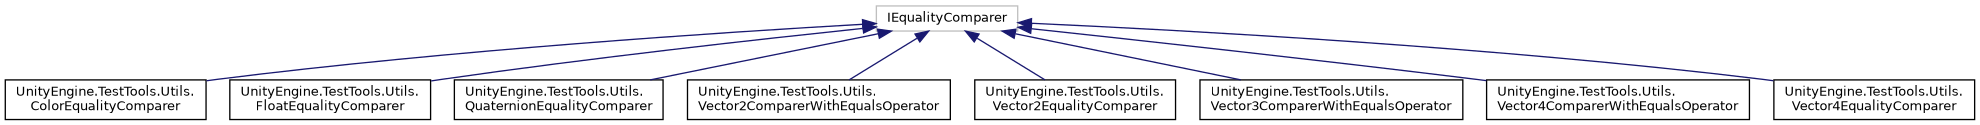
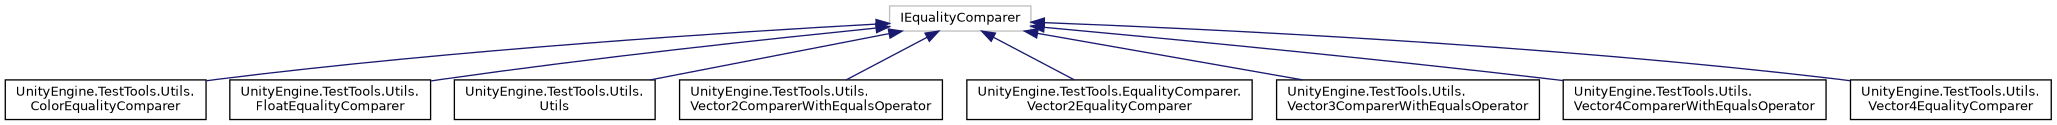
node "UnityEngine.TestTools.Utils. QuaternionEqualityComparer": label "UnityEngine.TestTools.Utils. QuaternionEqualityComparer" -> "UnityEngine.TestTools.Utils. Utils"
node "UnityEngine.TestTools.Utils. Vector2EqualityComparer": label "UnityEngine.TestTools.Utils. Vector2EqualityComparer" -> "UnityEngine.TestTools.EqualityComparer. Vector2EqualityComparer"
